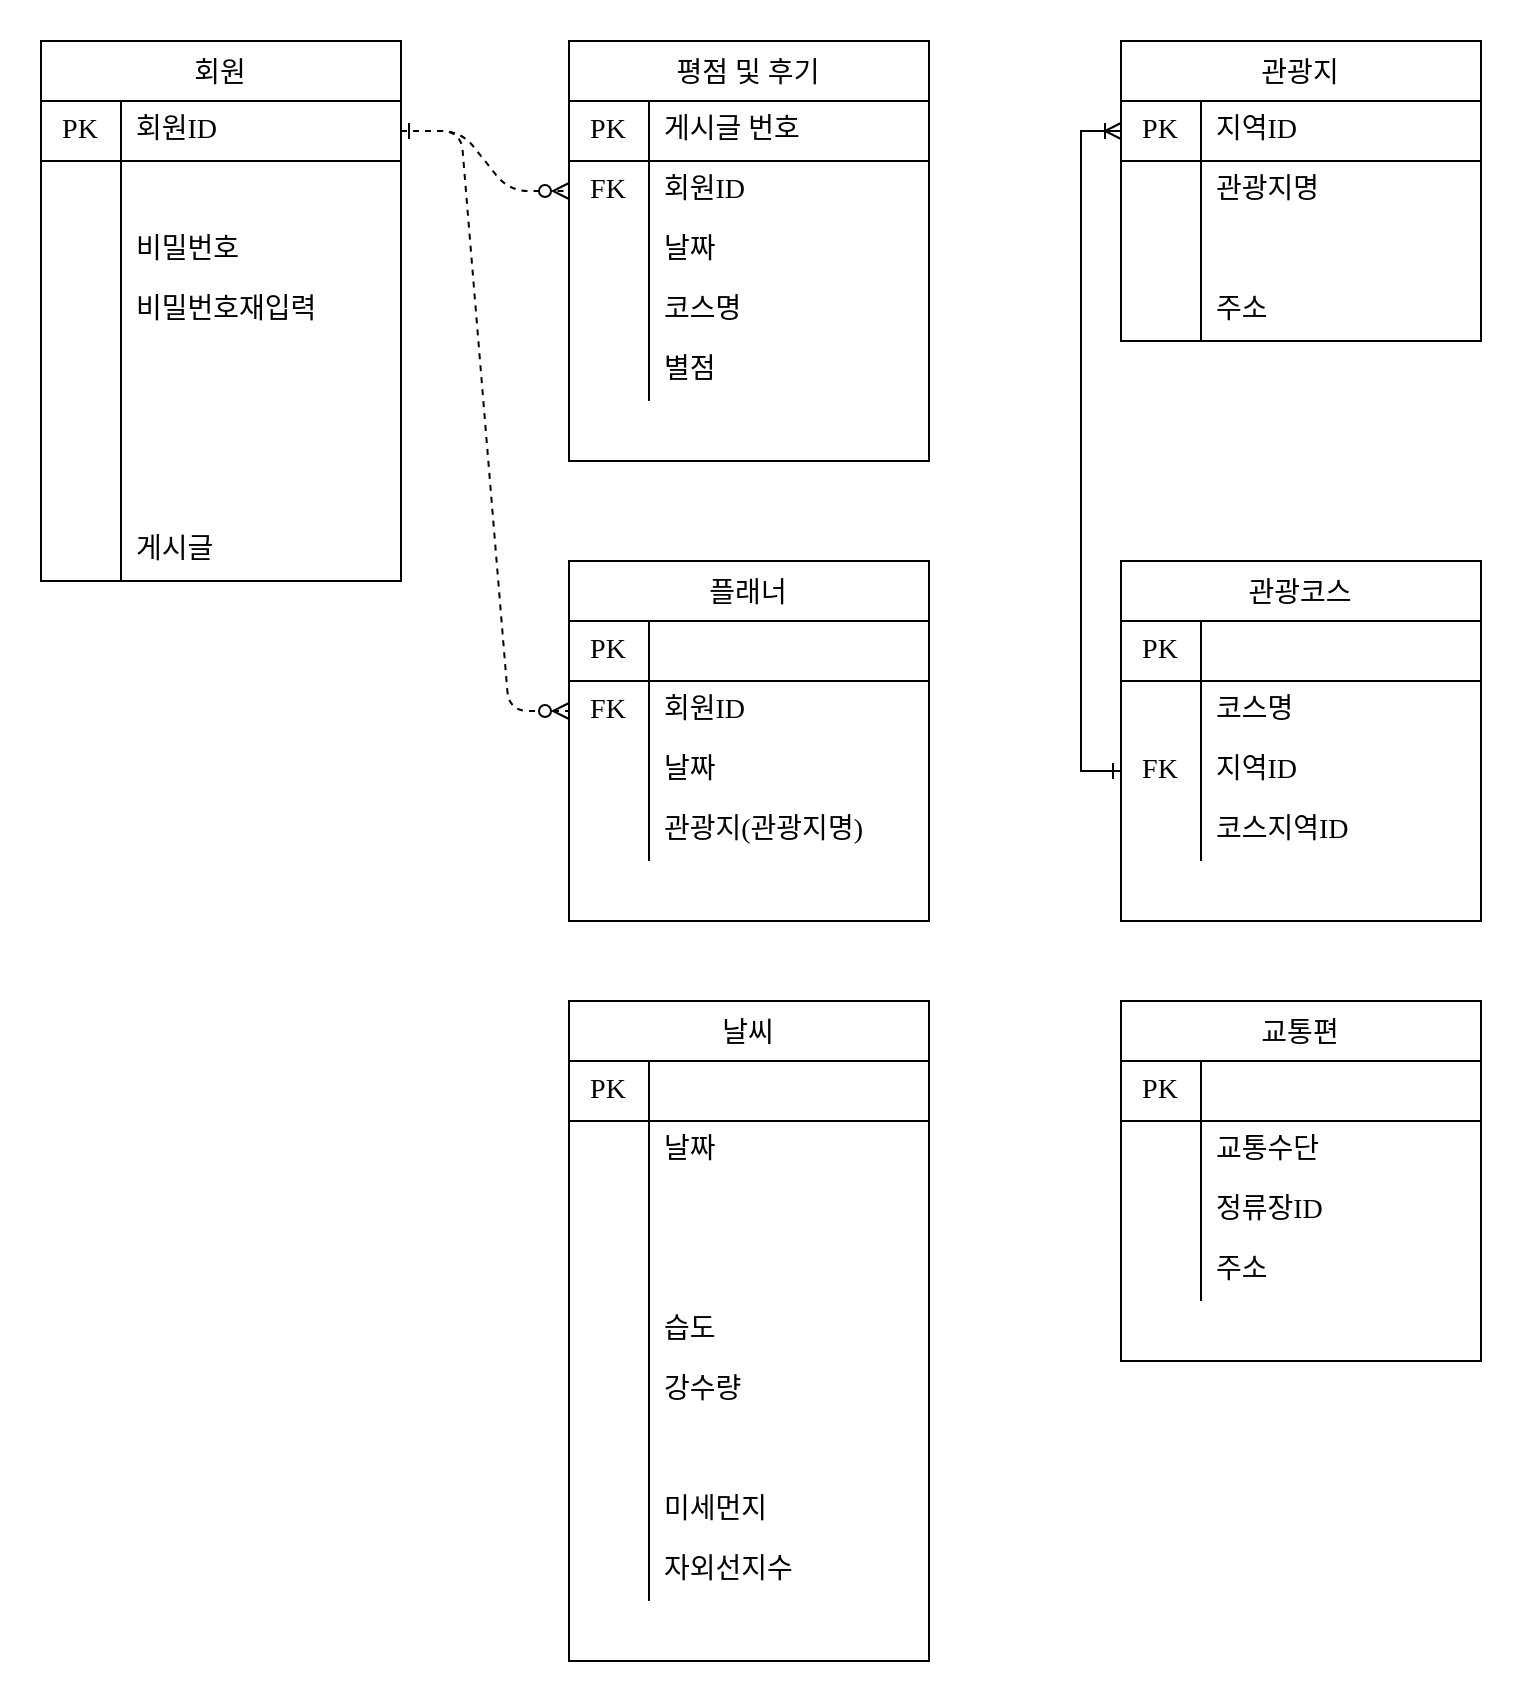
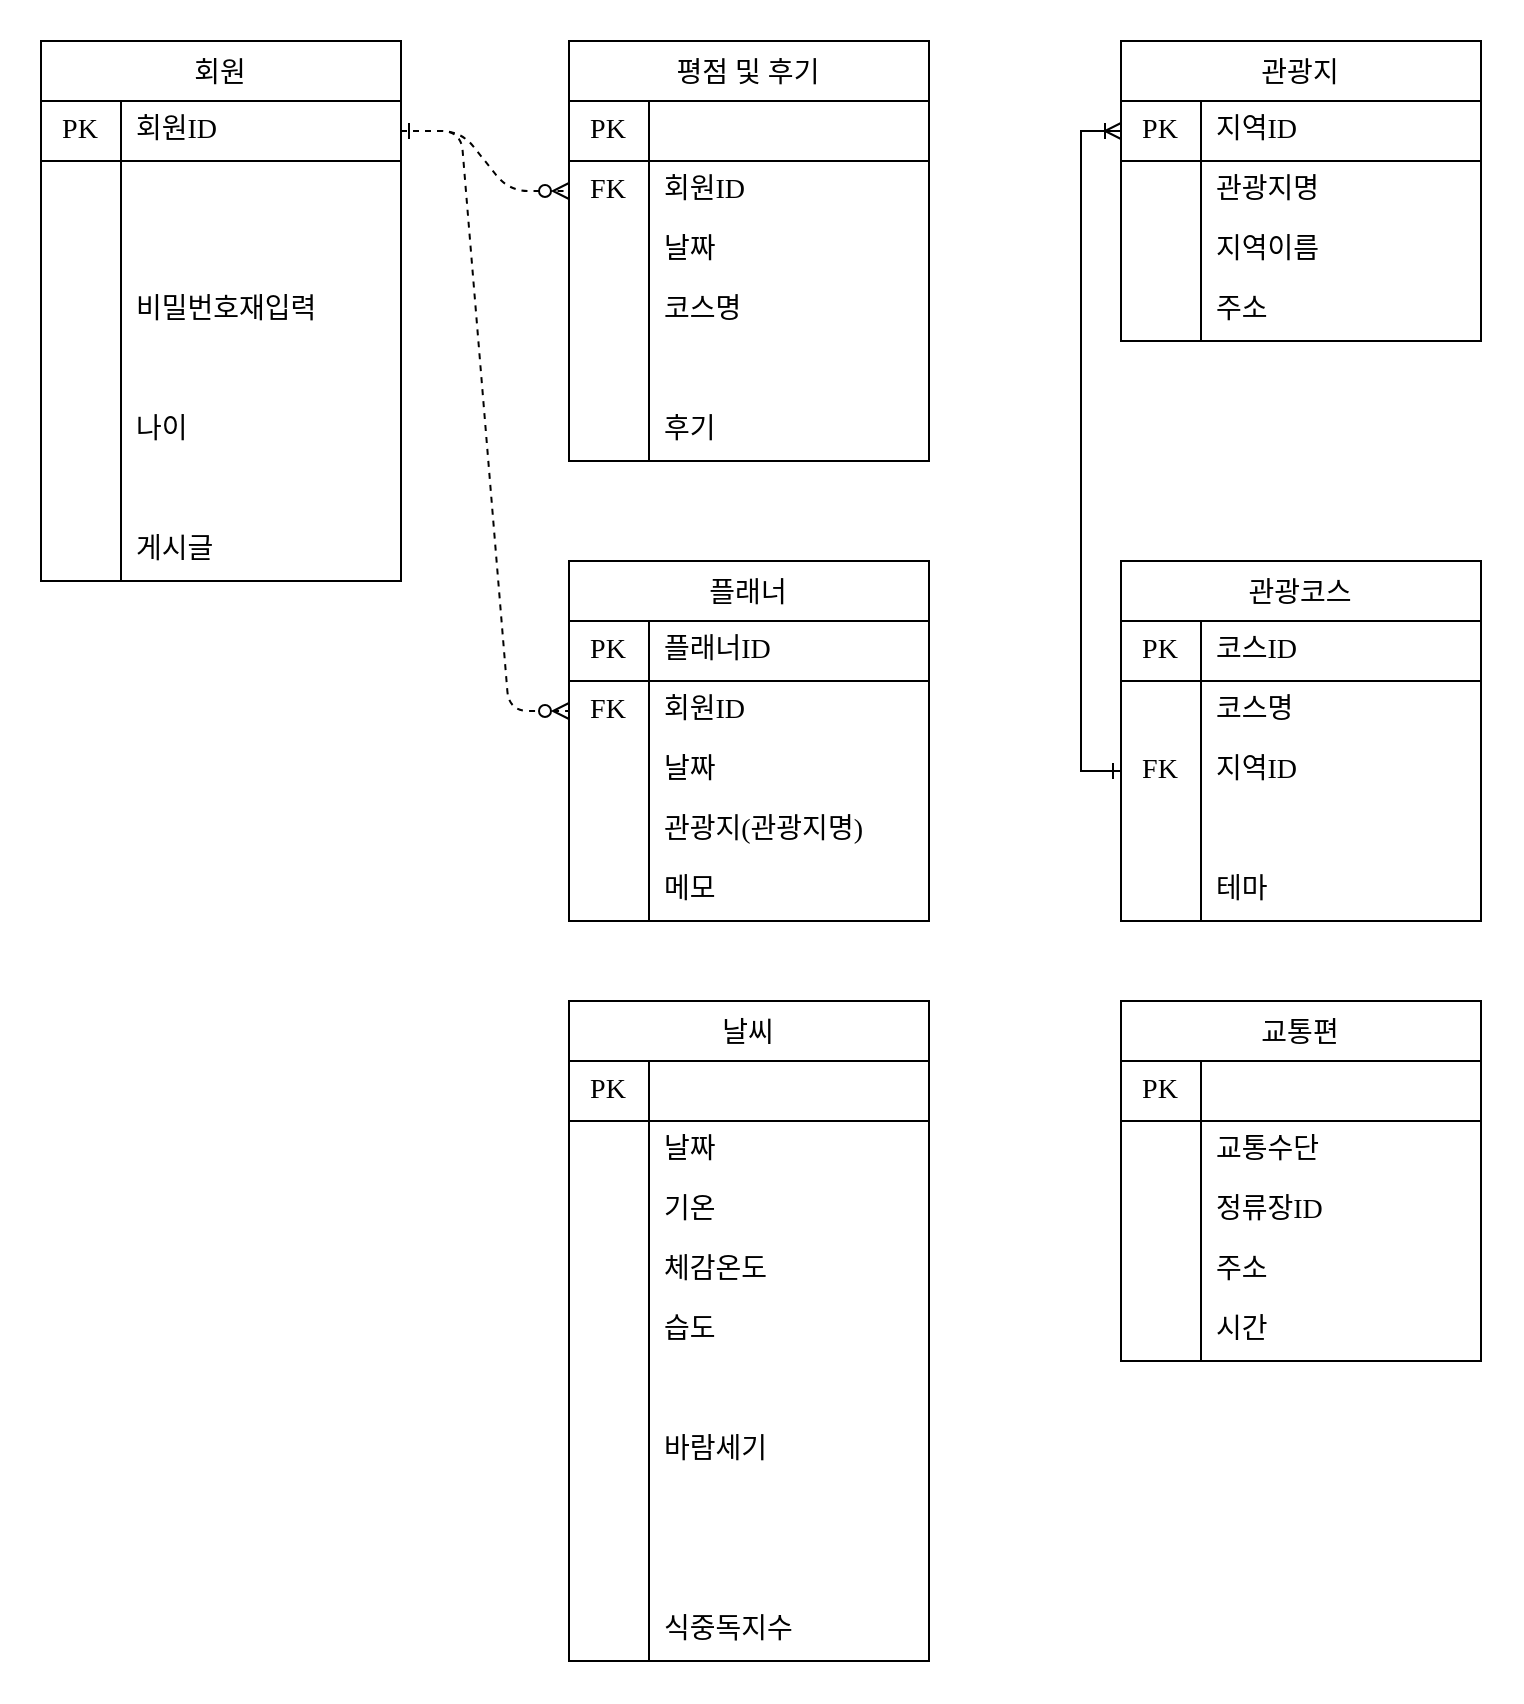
node "게시글 번호": removed
node "비밀번호": removed
node "지역이름": added
node "별점": removed
node "나이": added
node "후기": added
node "플래너ID": added
node "코스ID": added
node "코스지역ID": removed
node "메모": added
node "테마": added
node "기온": added
node "체감온도": added
node "시간": added
node "강수량": removed
node "바람세기": added
node "미세먼지": removed
node "자외선지수": removed
node "식중독지수": added
